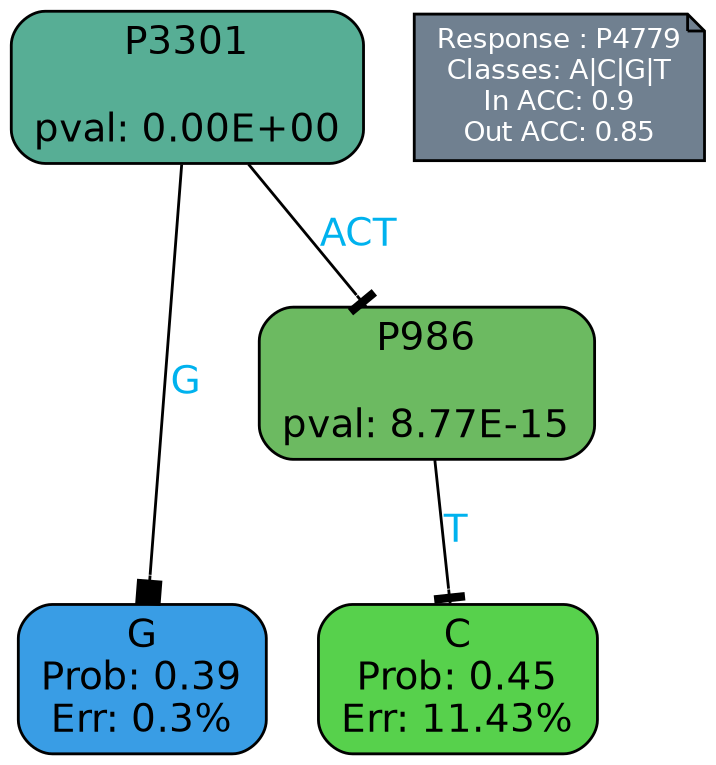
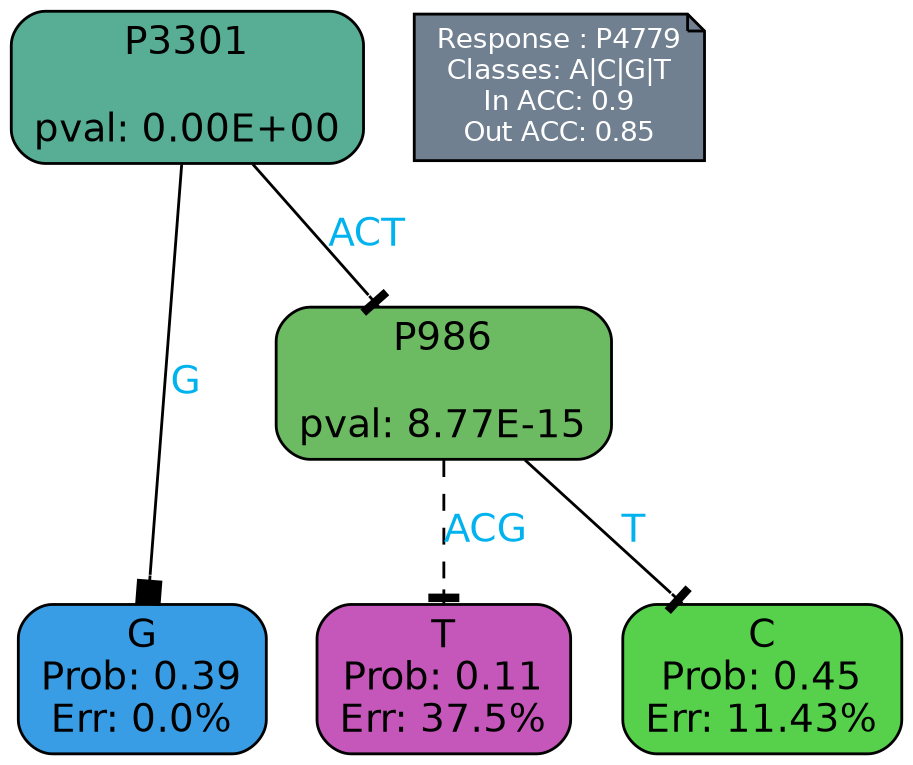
node "G Prob: 0.39 Err: 0.3%": label "G Prob: 0.39 Err: 0.3%" -> "G Prob: 0.39 Err: 0.0%"
node "T Prob: 0.11 Err: 37.5%": added
